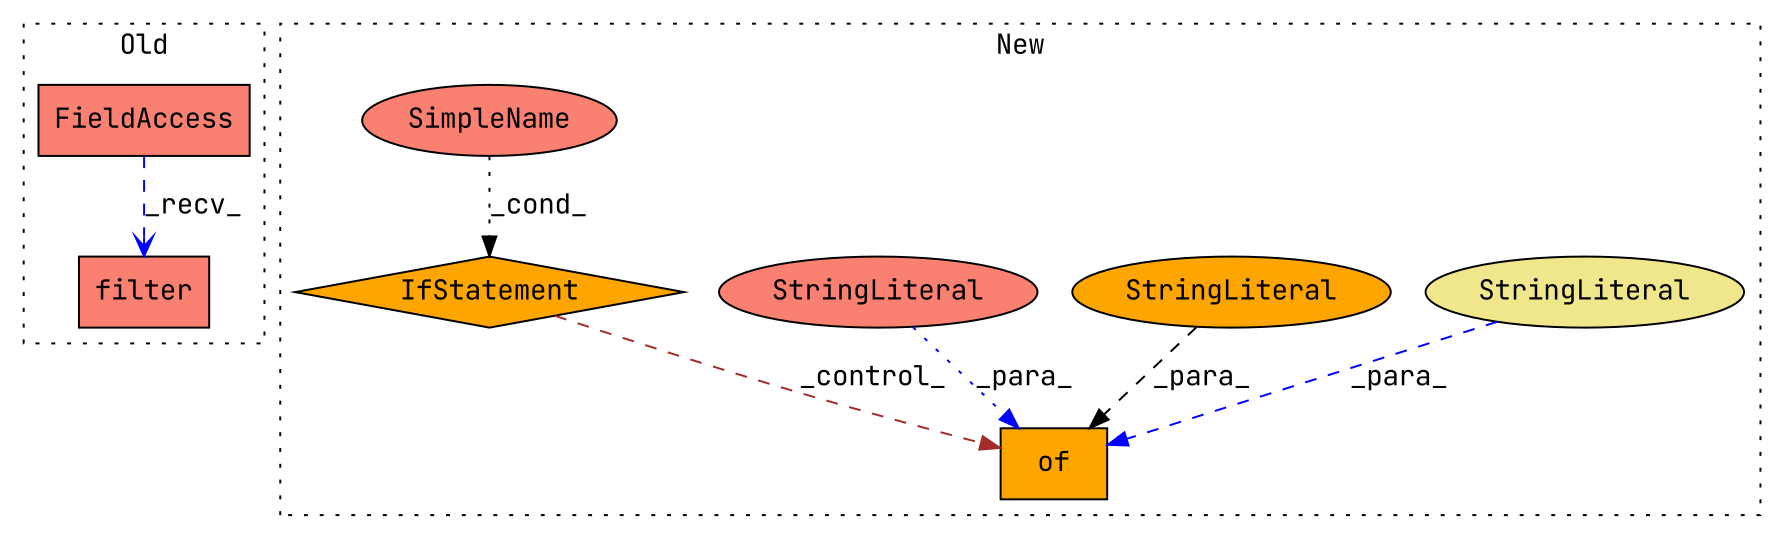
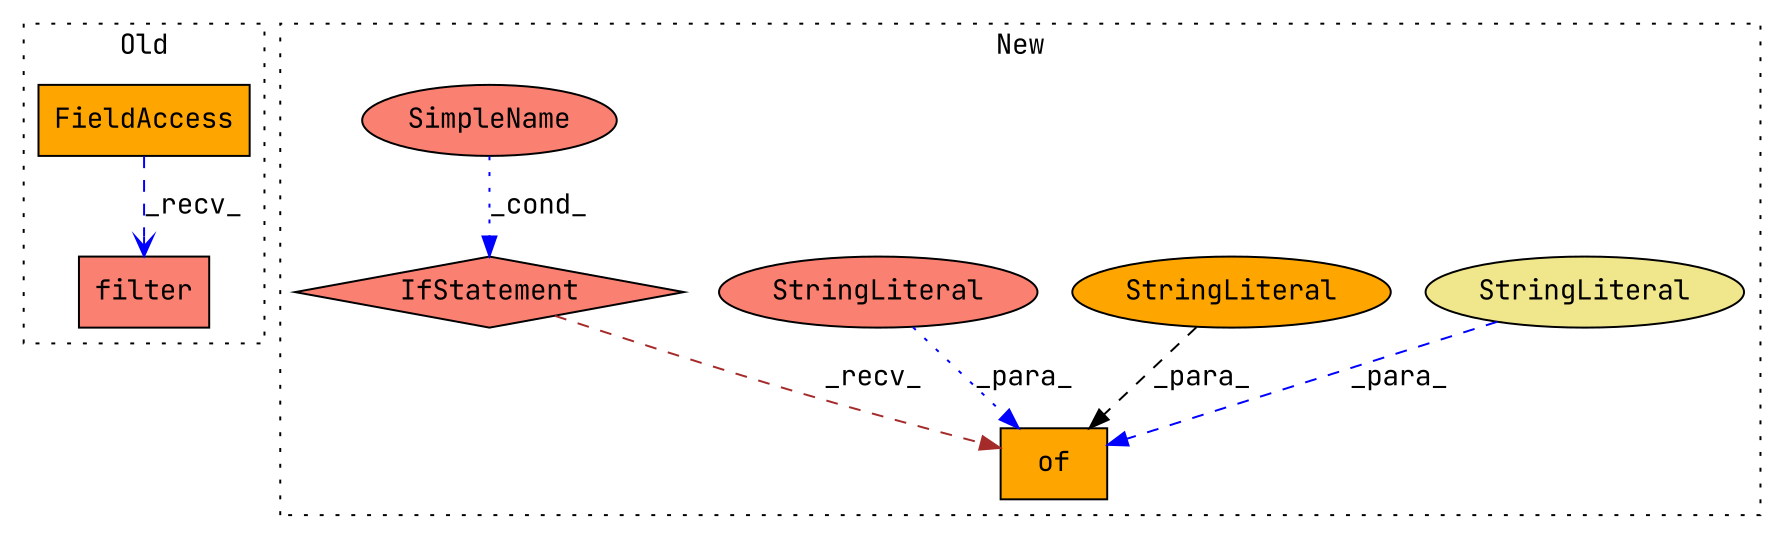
node "FieldAccess": fillcolor salmon -> orange
edge "SimpleName" -> "IfStatement": color black -> blue
node "IfStatement": fillcolor orange -> salmon
edge "IfStatement" -> "of": label "_control_" -> "_recv_"
